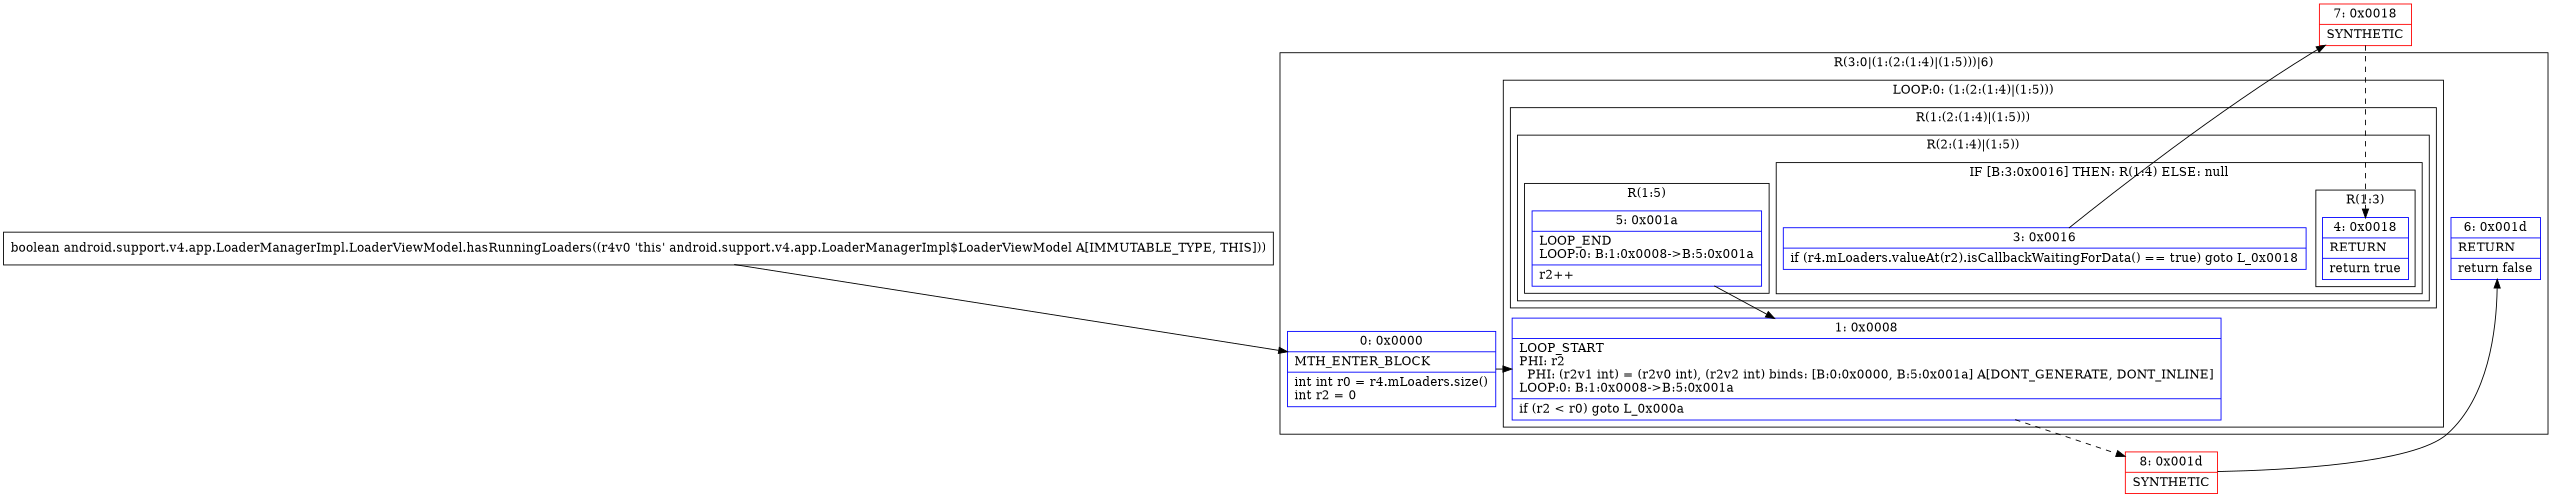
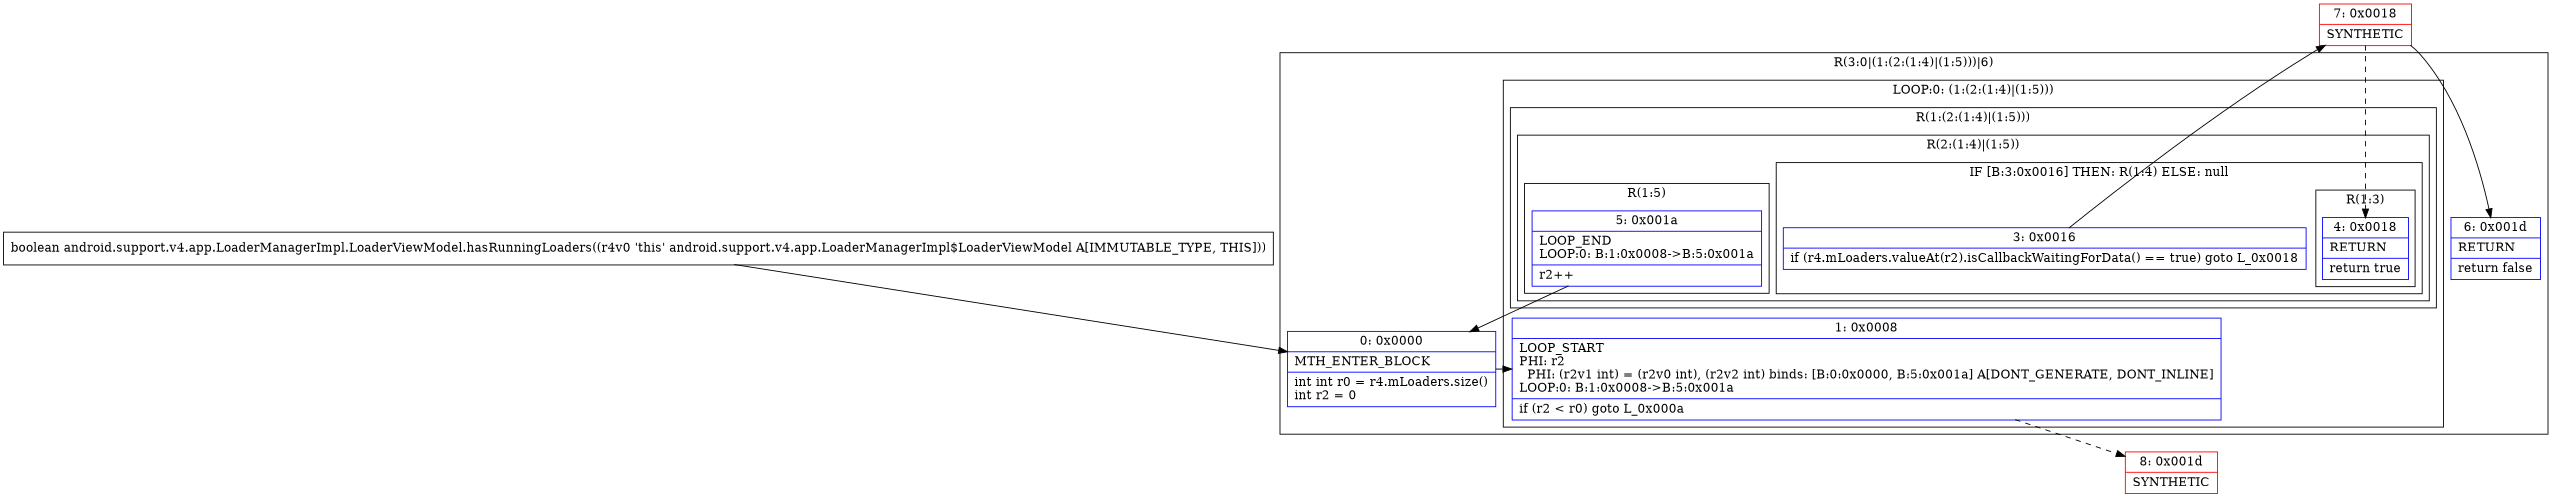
edge "5: 0x001a" -> "1: 0x0008": now "5: 0x001a" -> "0: 0x0000"
edge "8: 0x001d" -> "6: 0x001d": now "7: 0x0018" -> "6: 0x001d"
